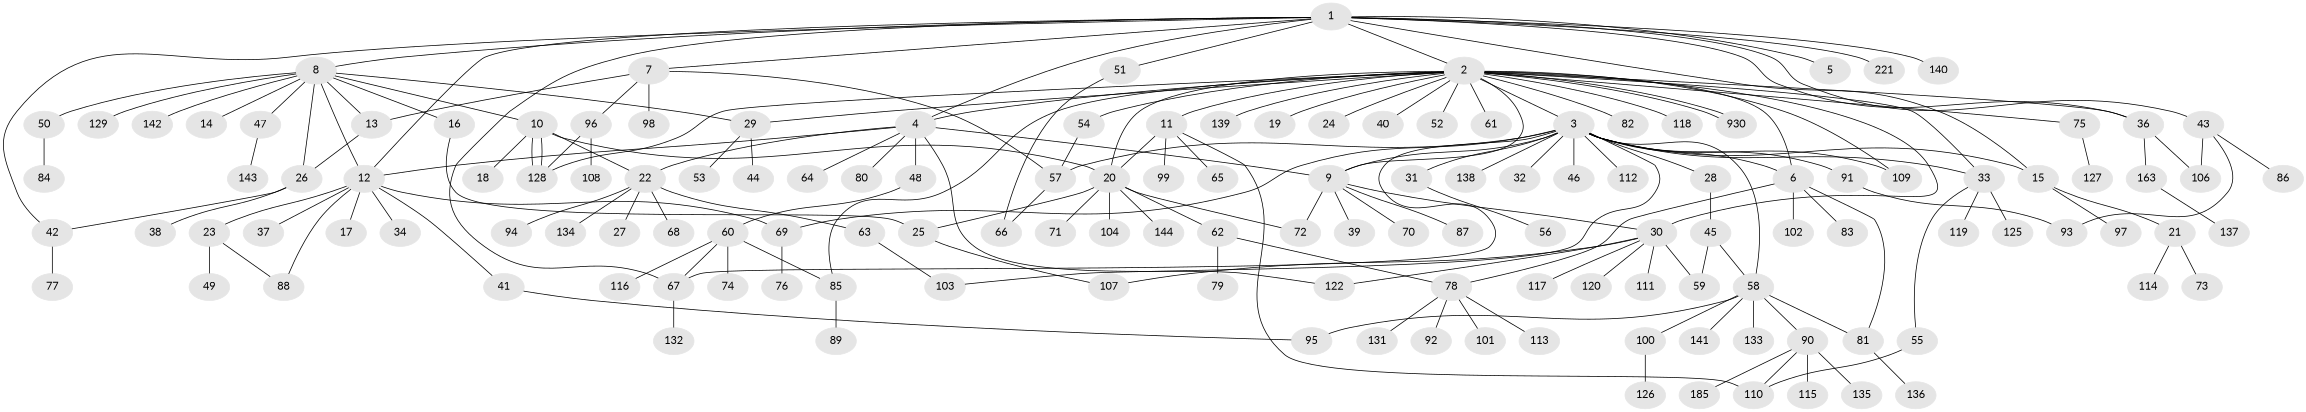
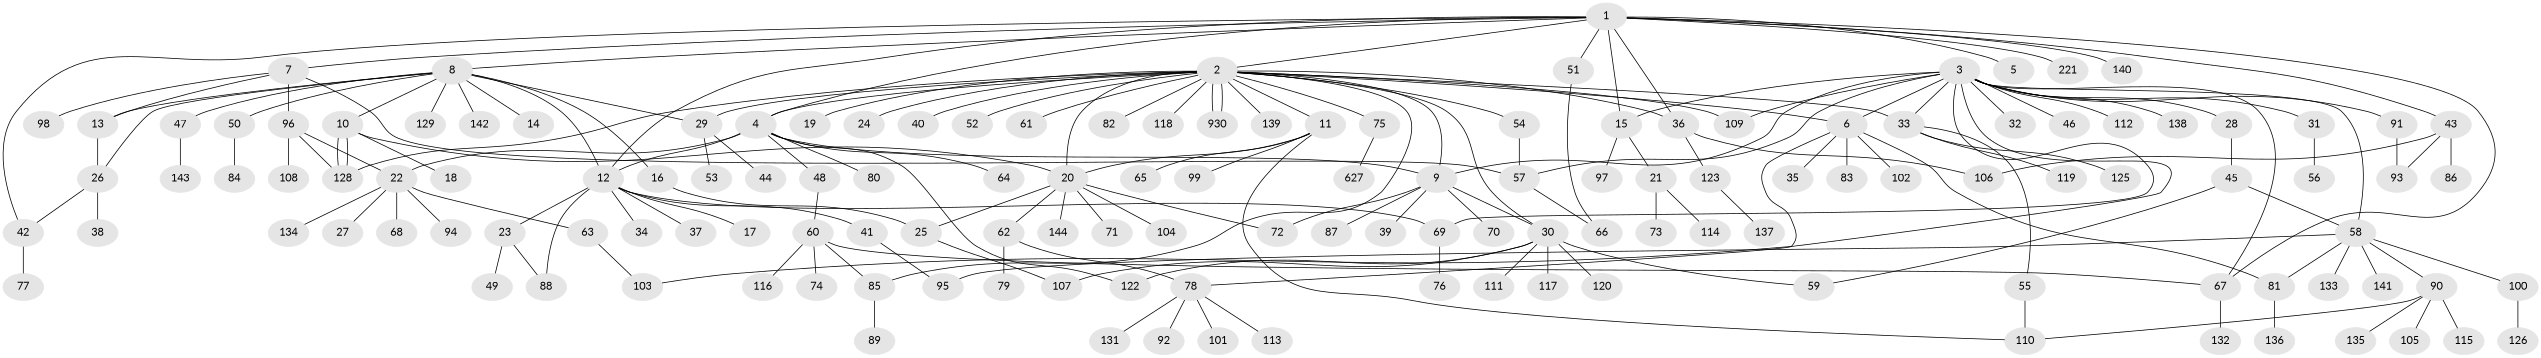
edge "2" -- "3": removed
edge "10" -- "22": now "96" -- "22"
node "35": added
node "127": label "127" -> "627"
node "163": label "163" -> "123"
node "185": label "185" -> "105"
